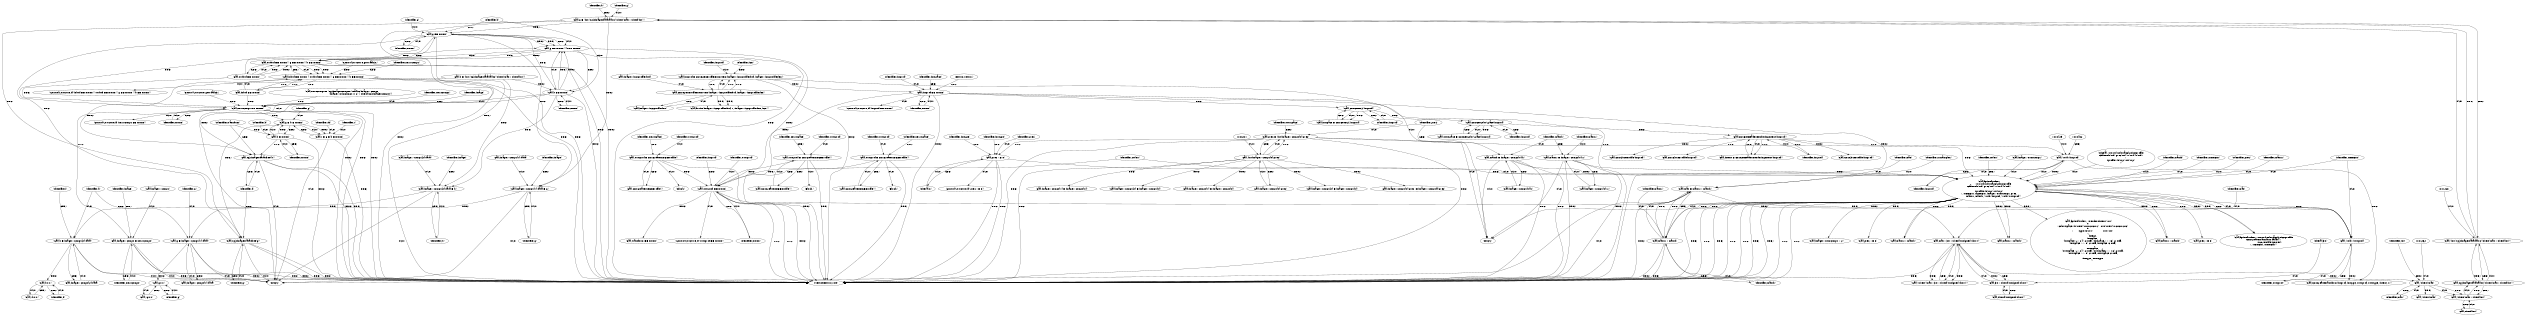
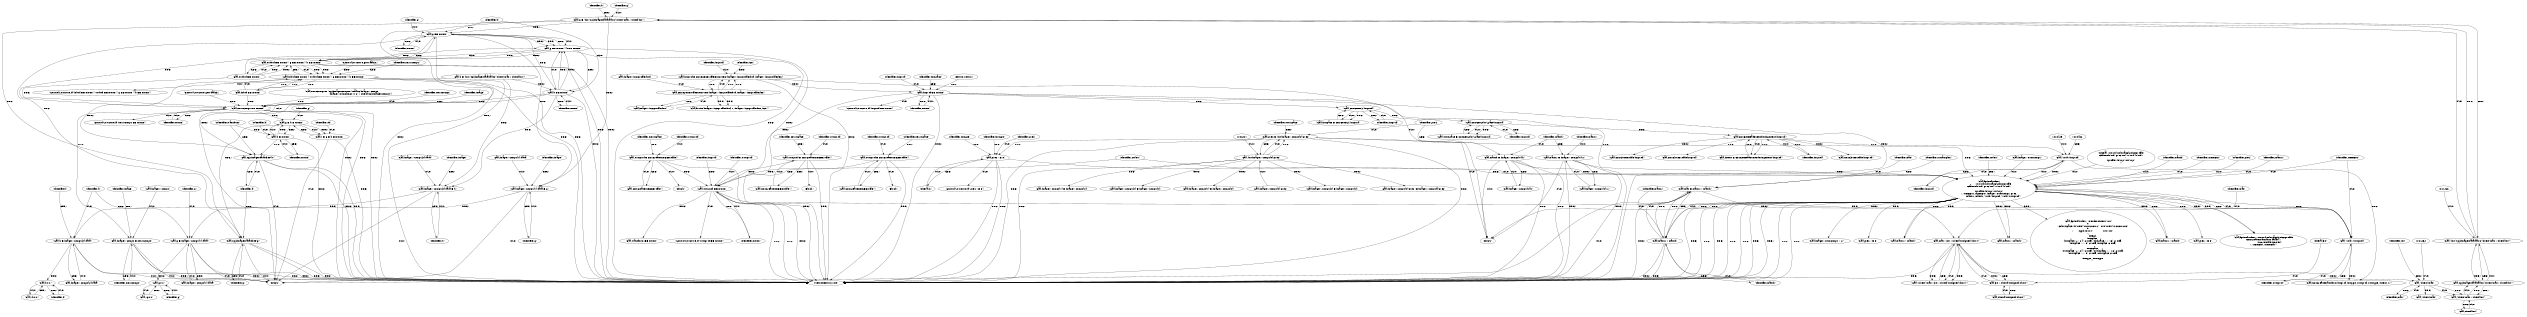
edge "(Call,b == NULL)" -> "(Call,new_comps == NULL)": label "AST: " -> "DDG: "
node "(Identifier,r)": removed
edge "(Call,(int)image->comps[0].prec)" -> "(Call,image->comps[0].prec)": removed, label "CFG:"
edge "(Identifier,nr_samples)" -> "(Call,max = max_w * max_h)": label "AST: " -> "CFG: "
